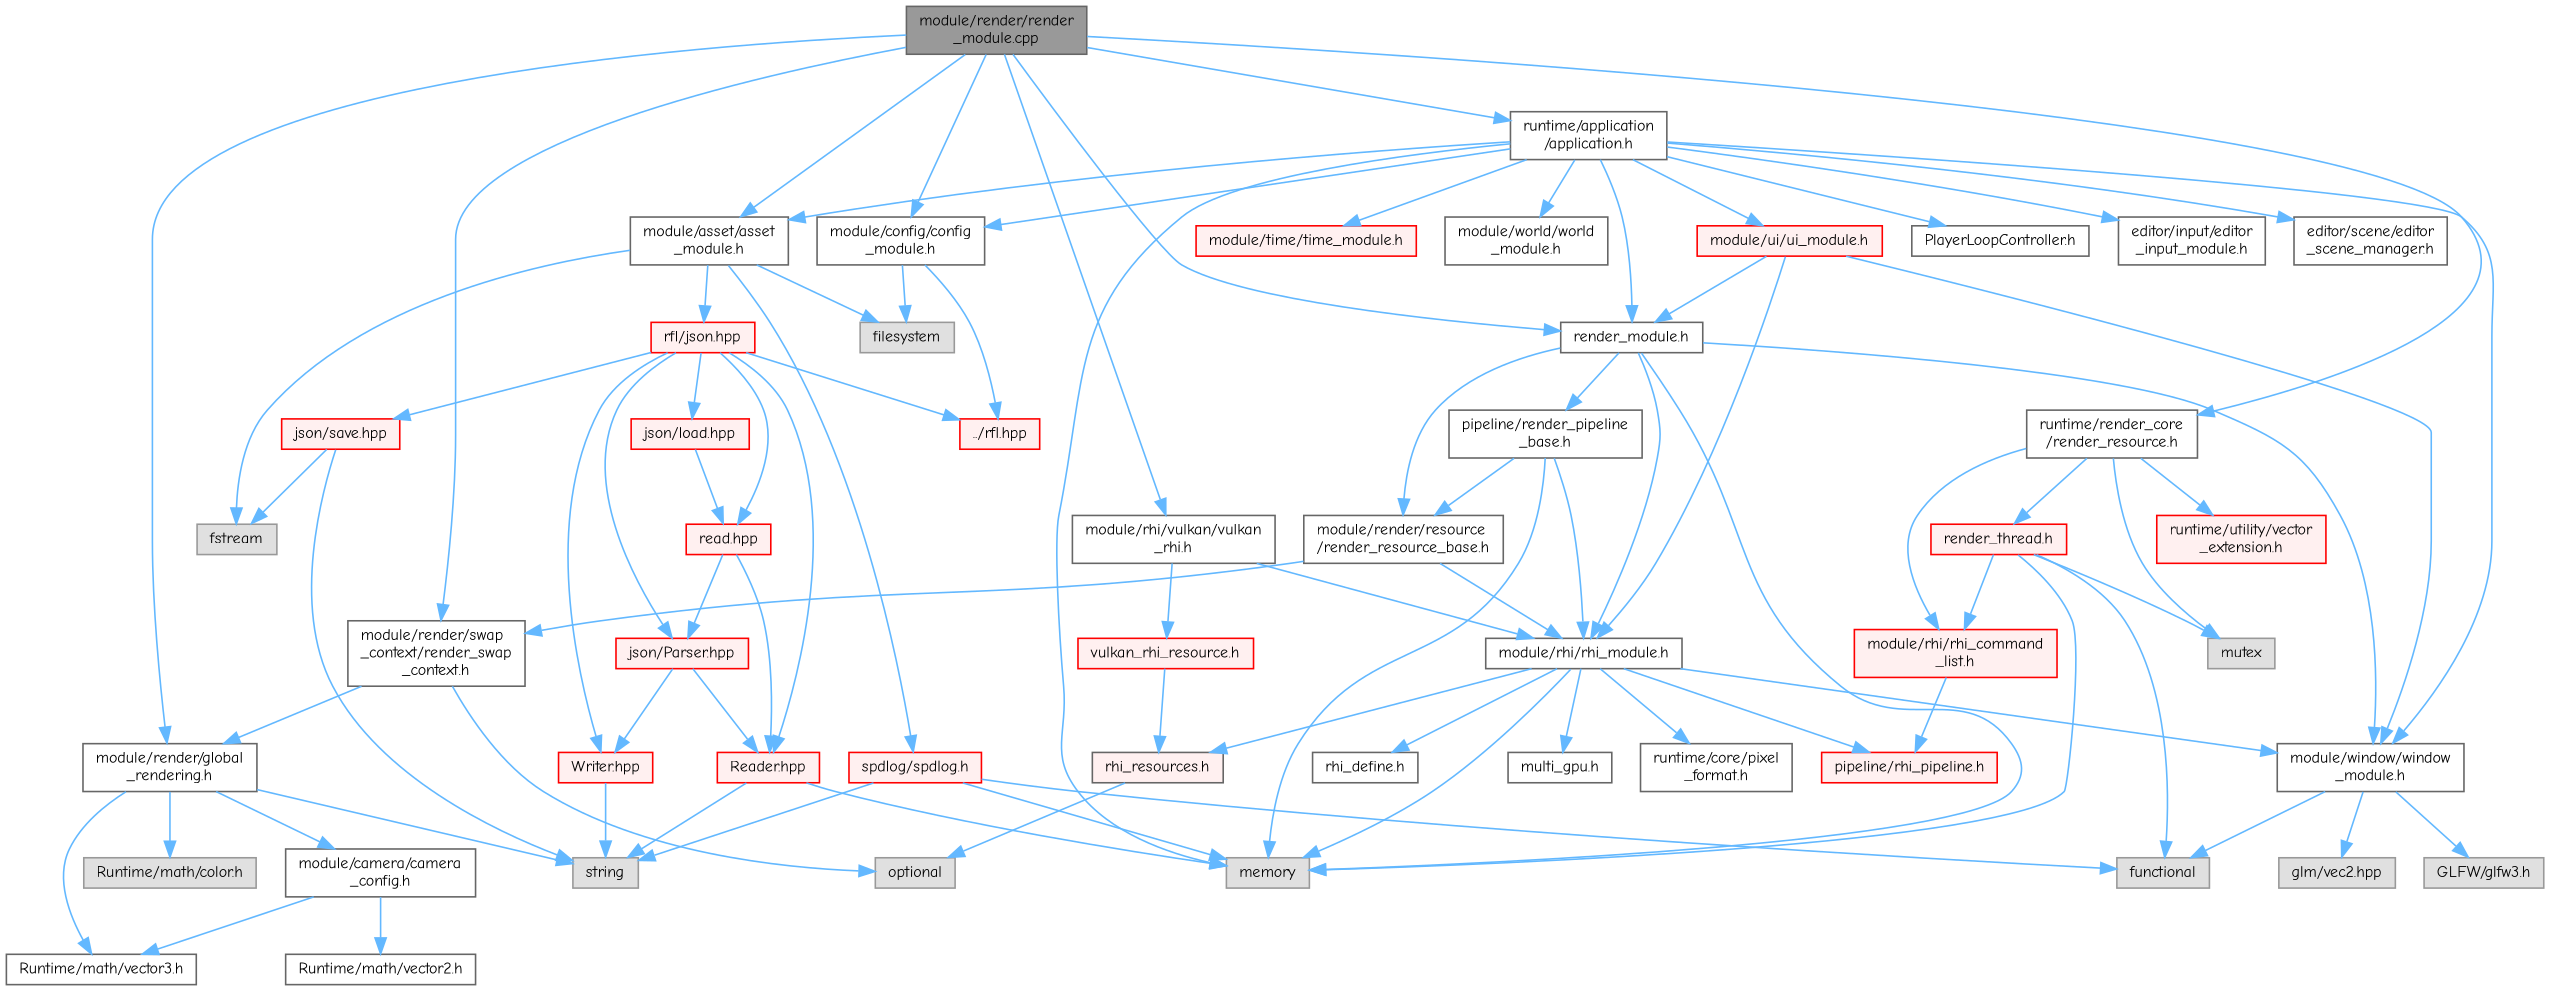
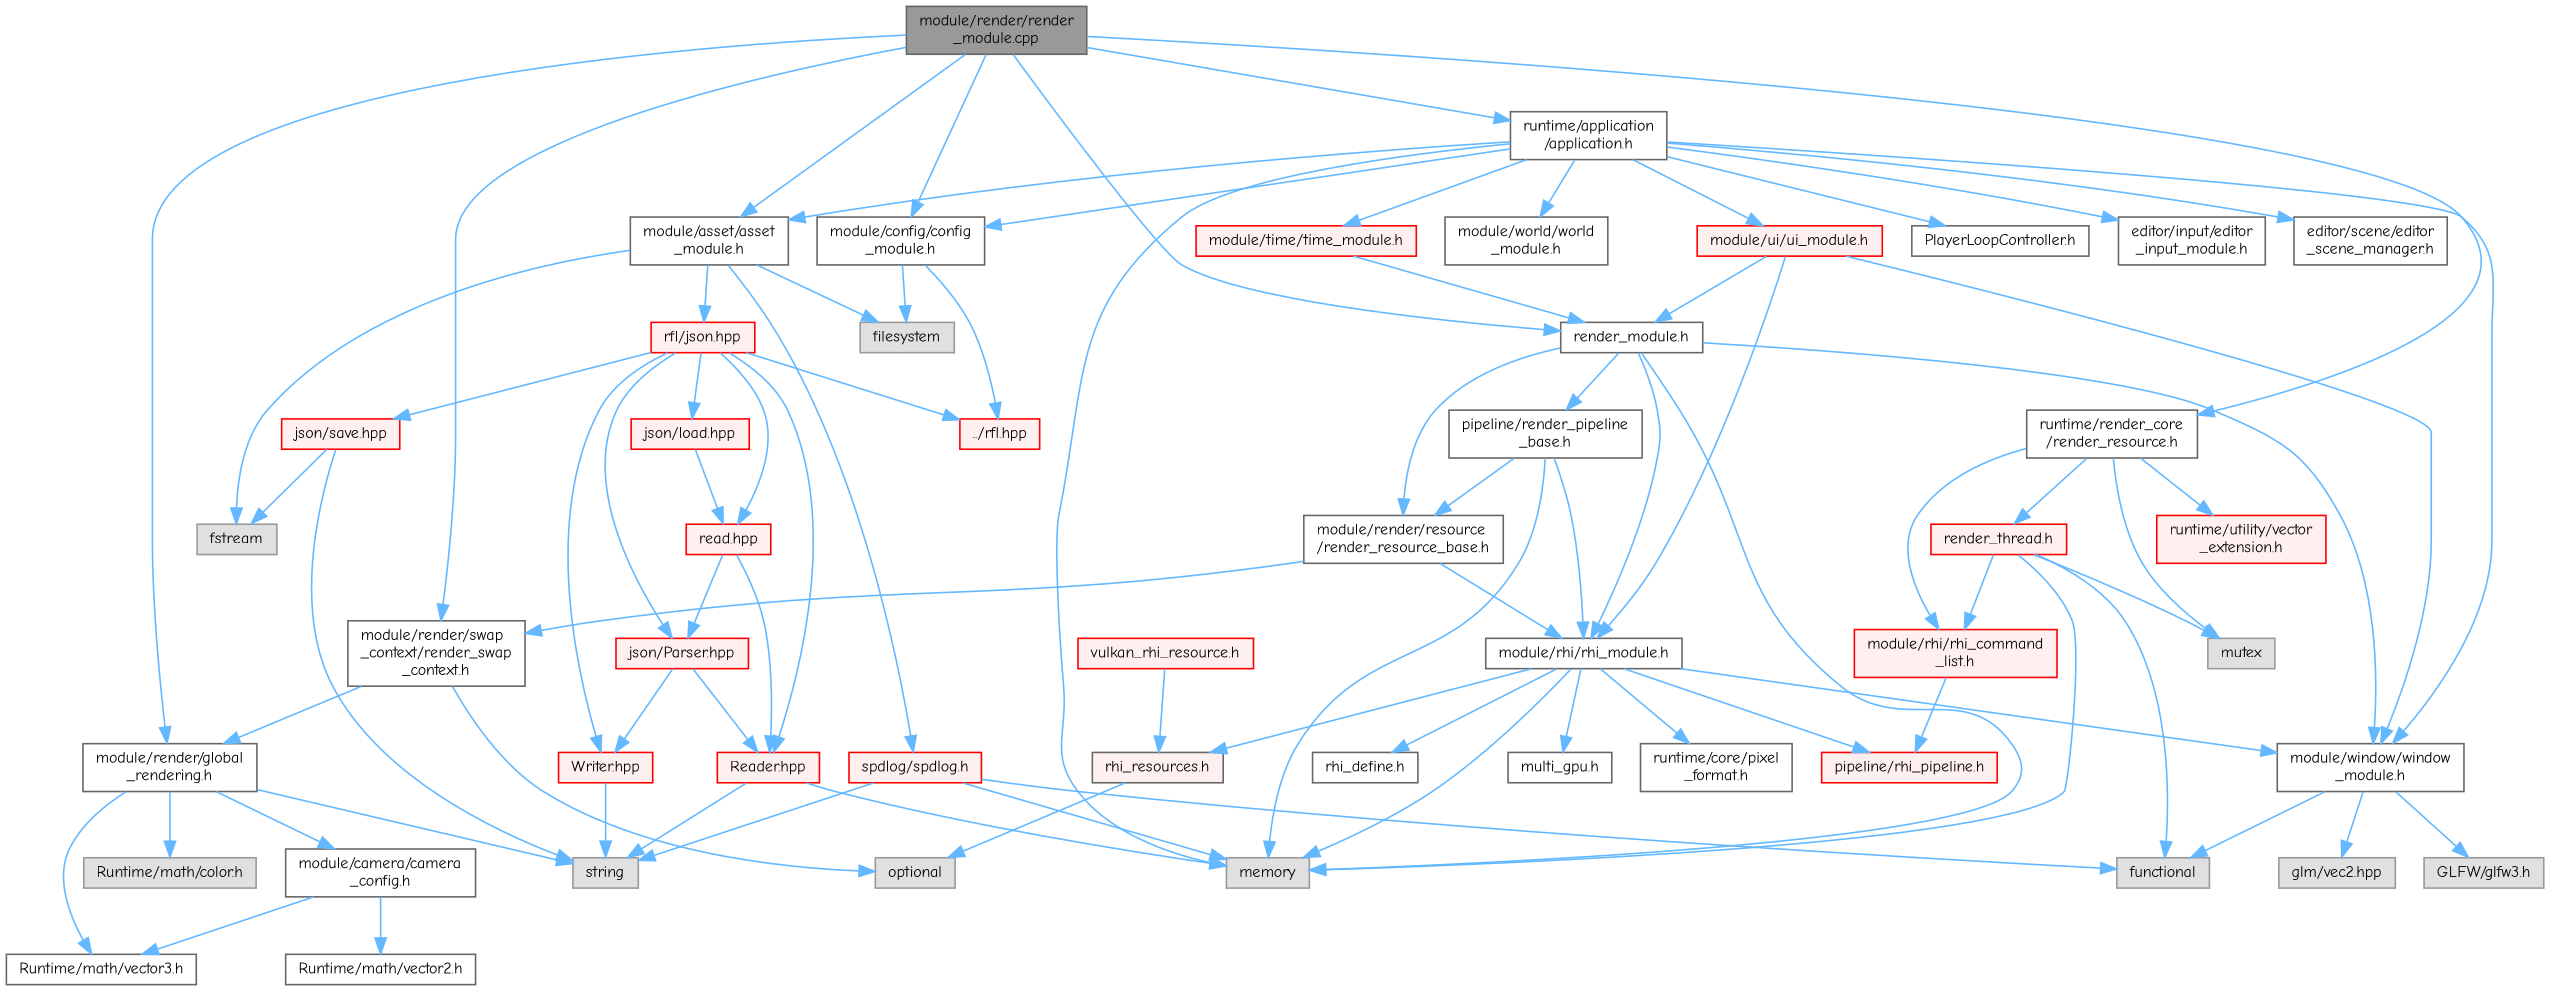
edge "runtime/application /application.h" -> "render_module.h": now "module/time/time_module.h" -> "render_module.h"
node "module/rhi/vulkan/vulkan _rhi.h": removed
